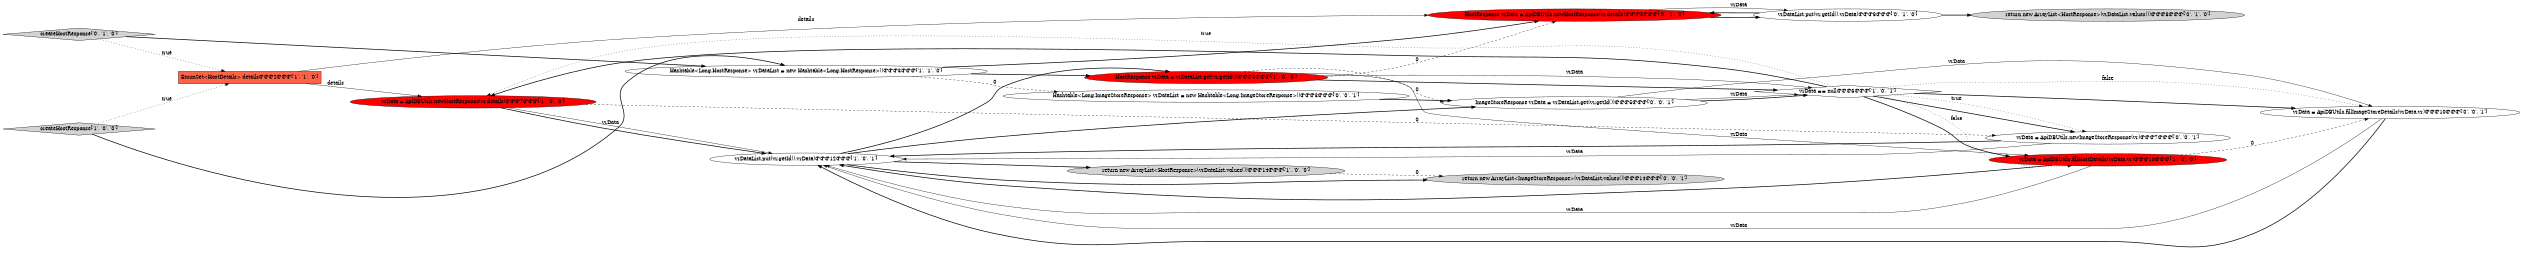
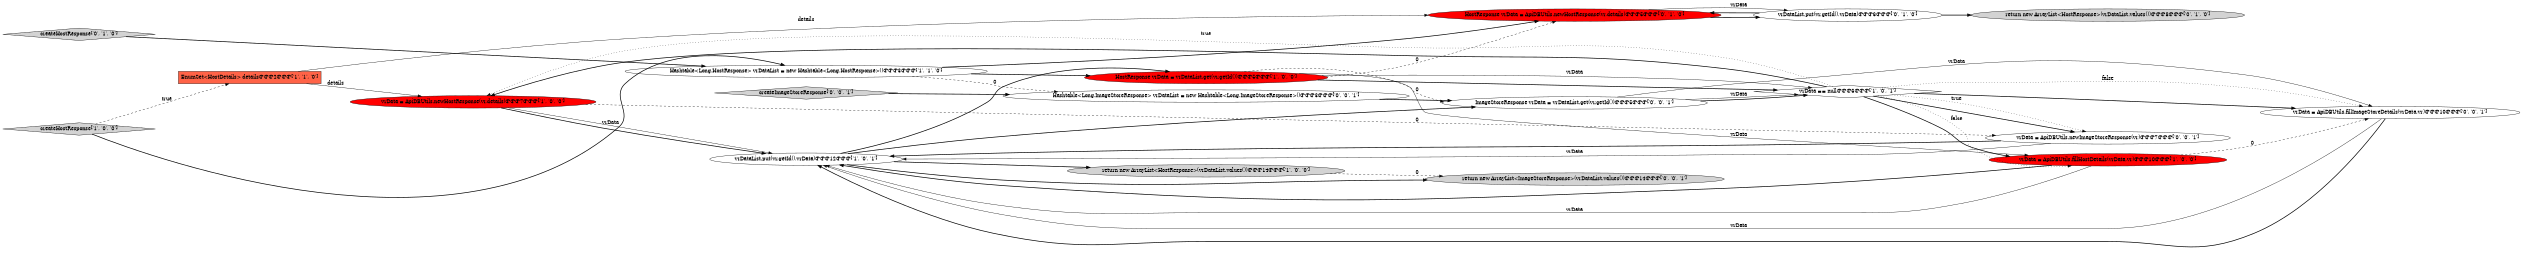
edge "createHostResponse['0', '1', '0']" -> "EnumSet<HostDetails> details@@@2@@@['1', '1', '0']": removed, label "true"
node "createImageStoreResponse['0', '0', '1']": added
edge "createHostResponse['1', '0', '0']" -> "EnumSet<HostDetails> details@@@2@@@['1', '1', '0']": style dotted -> dashed
